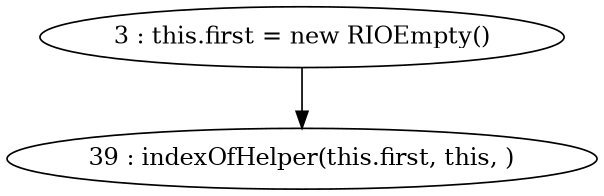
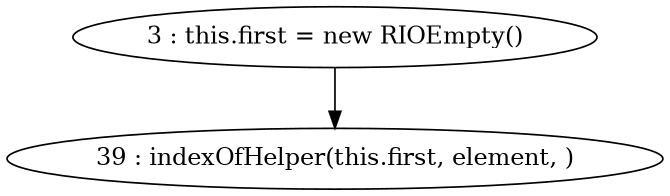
node "39 : indexOfHelper(this.first, this, )": label "39 : indexOfHelper(this.first, this, )" -> "39 : indexOfHelper(this.first, element, )"
